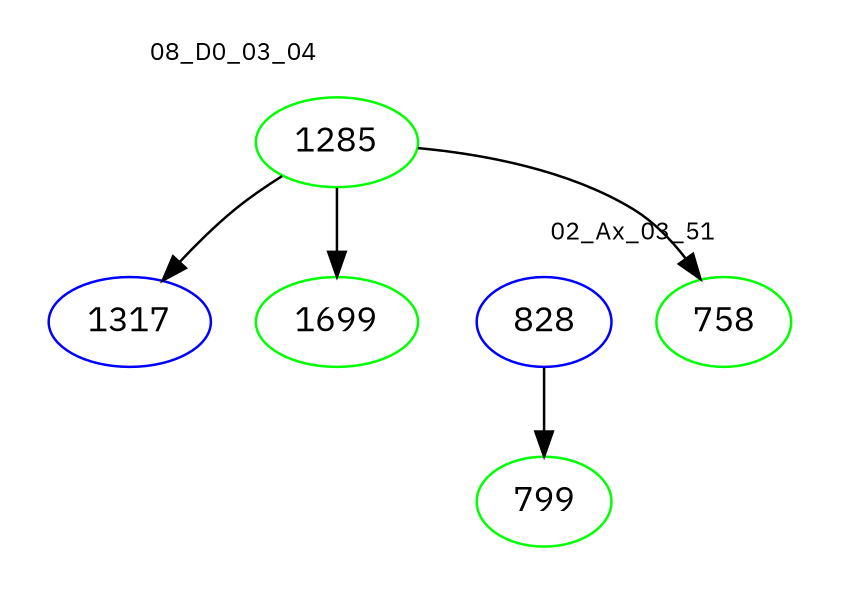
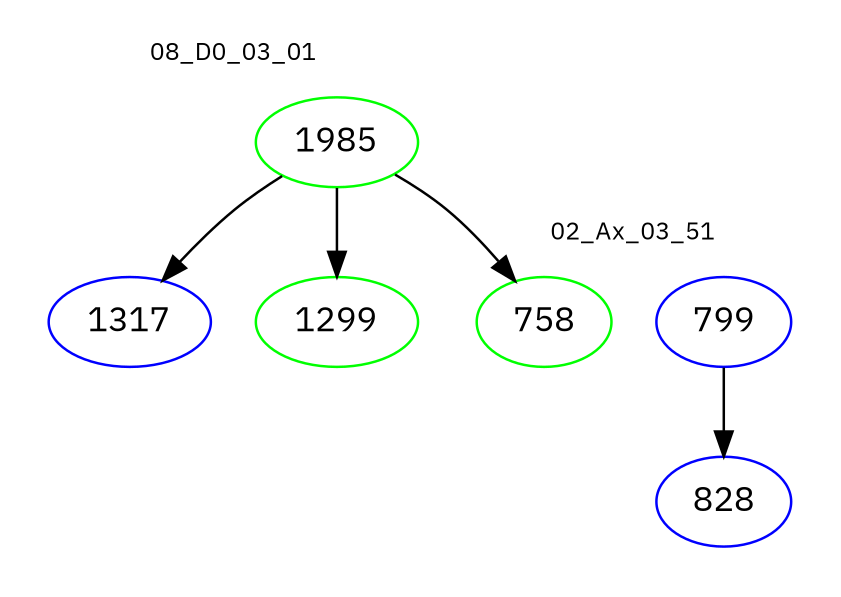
cluster "08_D0_03_04": label "08_D0_03_04" -> "08_D0_03_01"
node "1285": label "1285" -> "1985"
node "1699": label "1699" -> "1299"
edge "828" -> "799": reversed
node "799": color green -> blue
